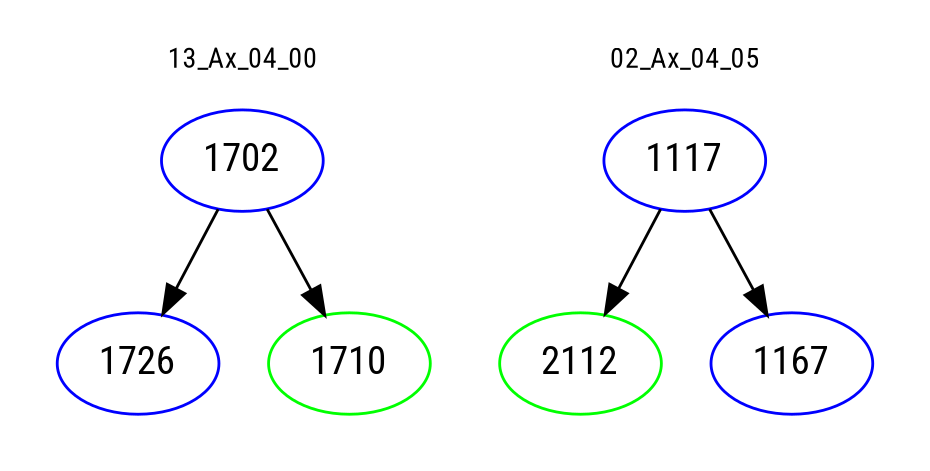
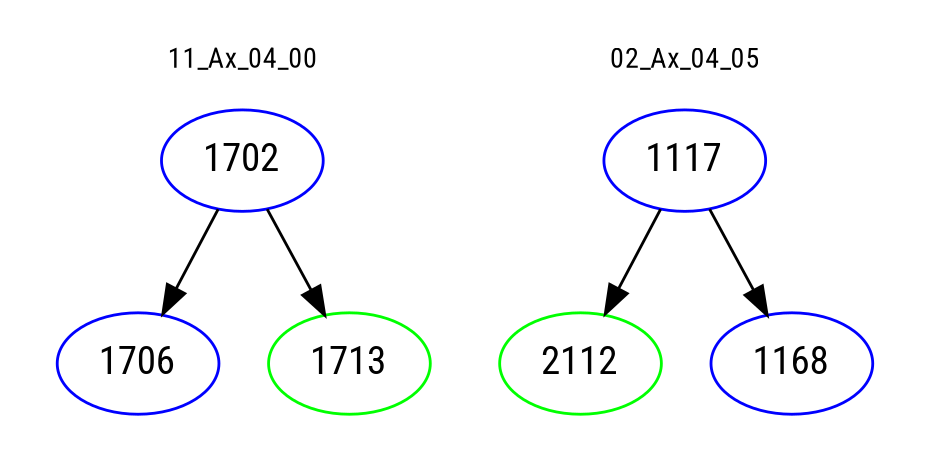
cluster "13_Ax_04_00": label "13_Ax_04_00" -> "11_Ax_04_00"
node "1726": label "1726" -> "1706"
node "1710": label "1710" -> "1713"
node "1167": label "1167" -> "1168"
